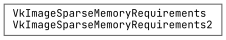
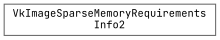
node "VkImageSparseMemoryRequirements VkImageSparseMemoryRequirements2": label "VkImageSparseMemoryRequirements VkImageSparseMemoryRequirements2" -> "VkImageSparseMemoryRequirements Info2"
